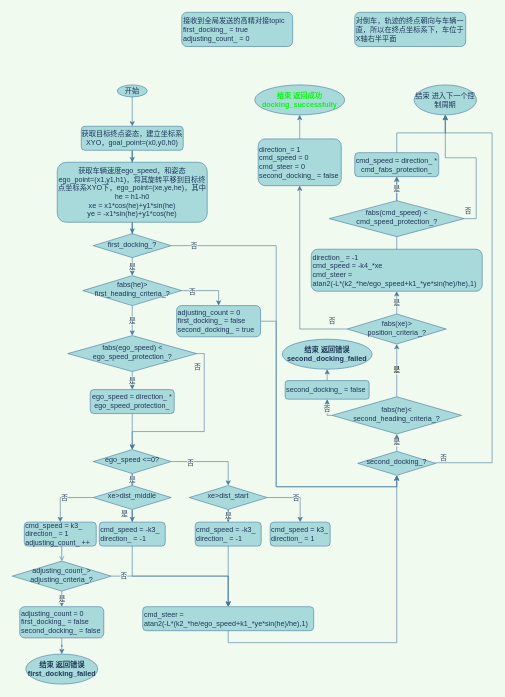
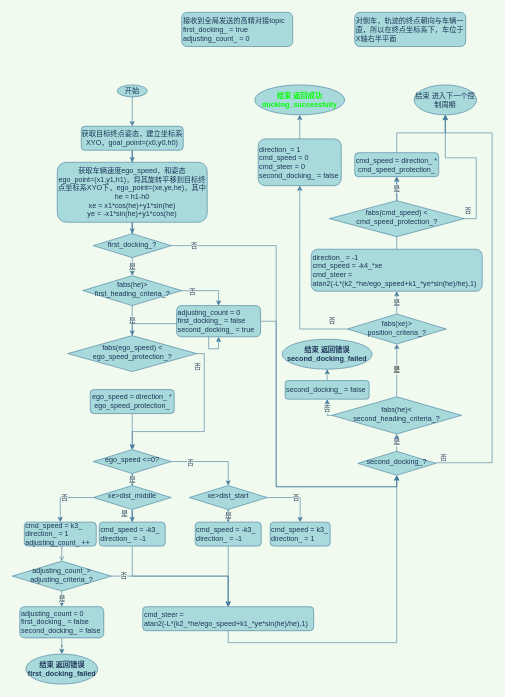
node "cmd_speed = direction_ * cmd_fabs_protection_": label "cmd_speed = direction_ * cmd_fabs_protection_" -> "cmd_speed = direction_ * cmd_speed_protection_"
edge "fabs(ego_speed) < ego_speed_protection_?" -> "ego_speed = direction_ * ego_speed_protection_": now "fabs(ego_speed) < ego_speed_protection_?" -> "adjusting_count = 0 first_docking_ = false second_docking_ = true"
